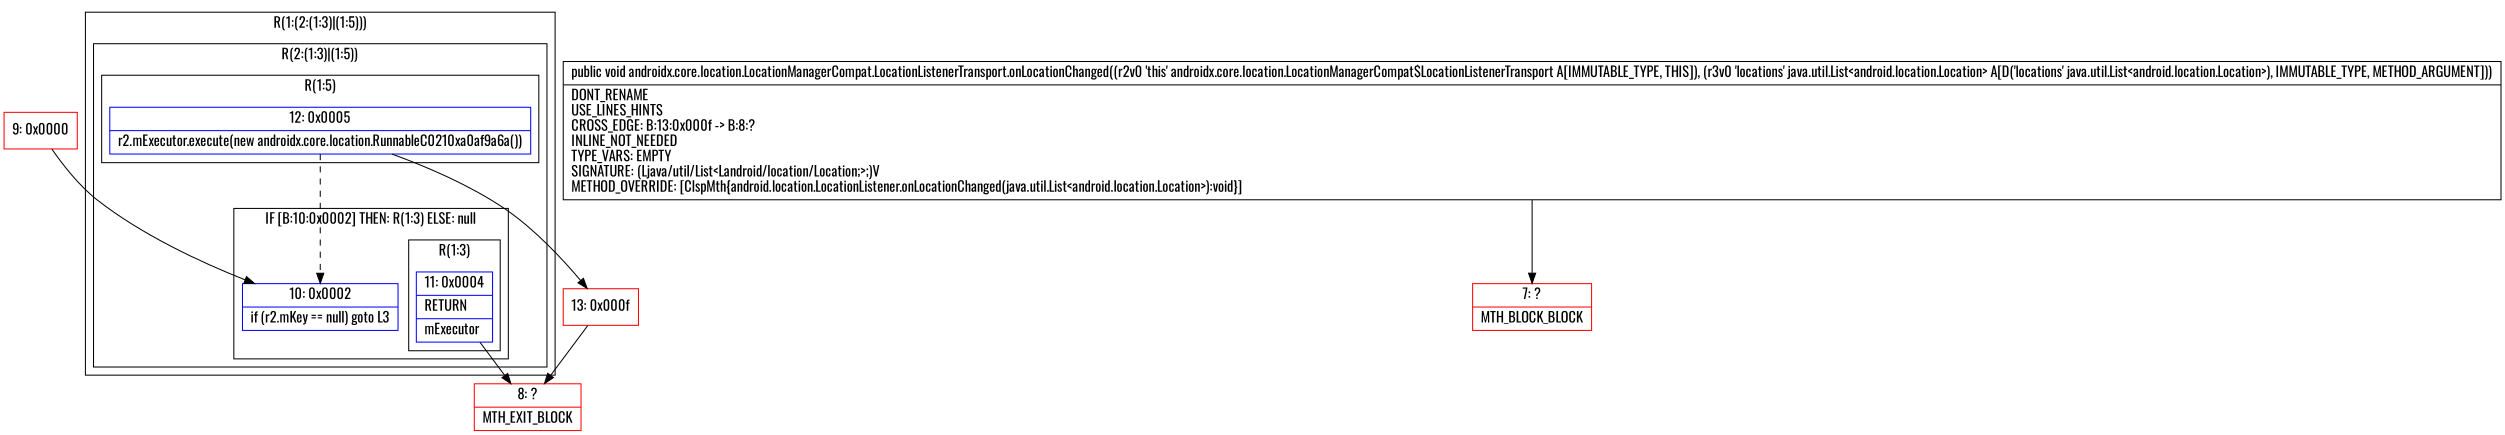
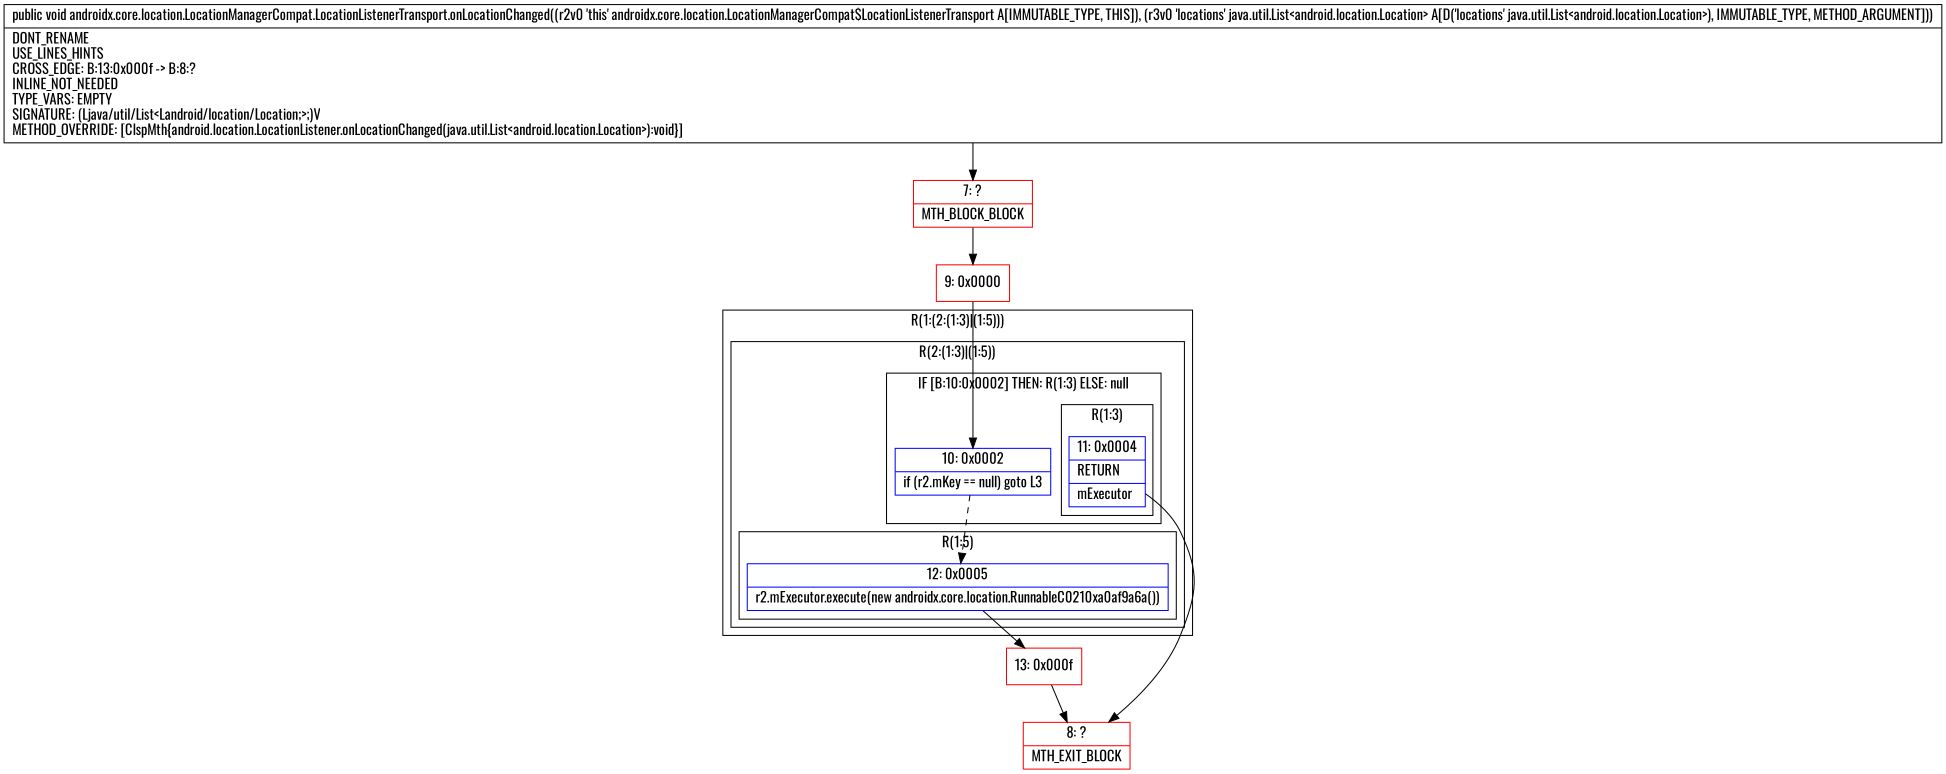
edge "12: 0x0005" -> "10: 0x0002": reversed
edge "7: ?" -> "9: 0x0000": added
